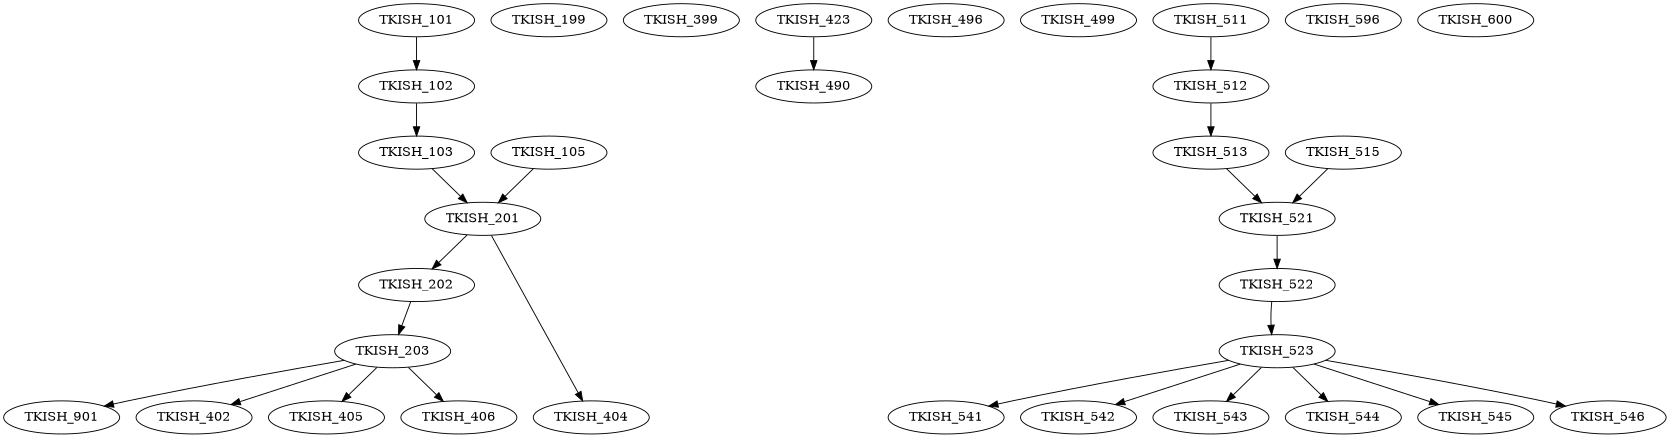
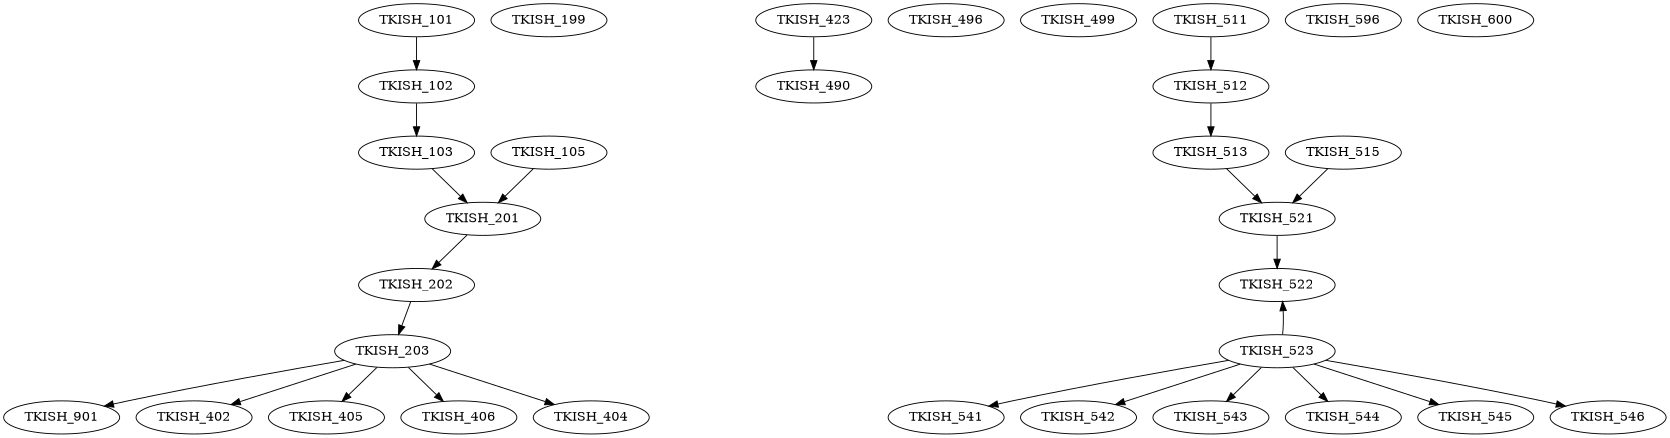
node "TKISH_399": removed
edge "TKISH_522" -> "TKISH_523": reversed
edge "TKISH_201" -> "TKISH_404": now "TKISH_203" -> "TKISH_404"
